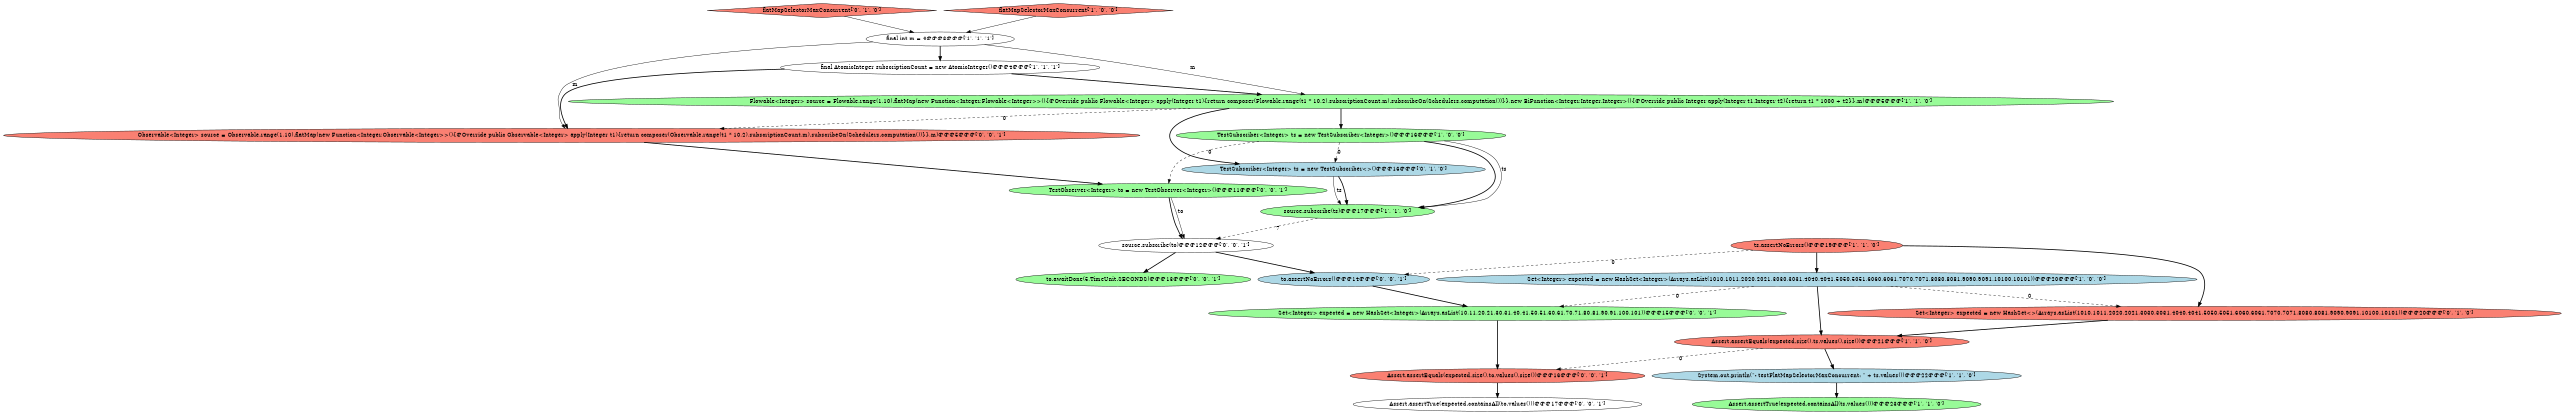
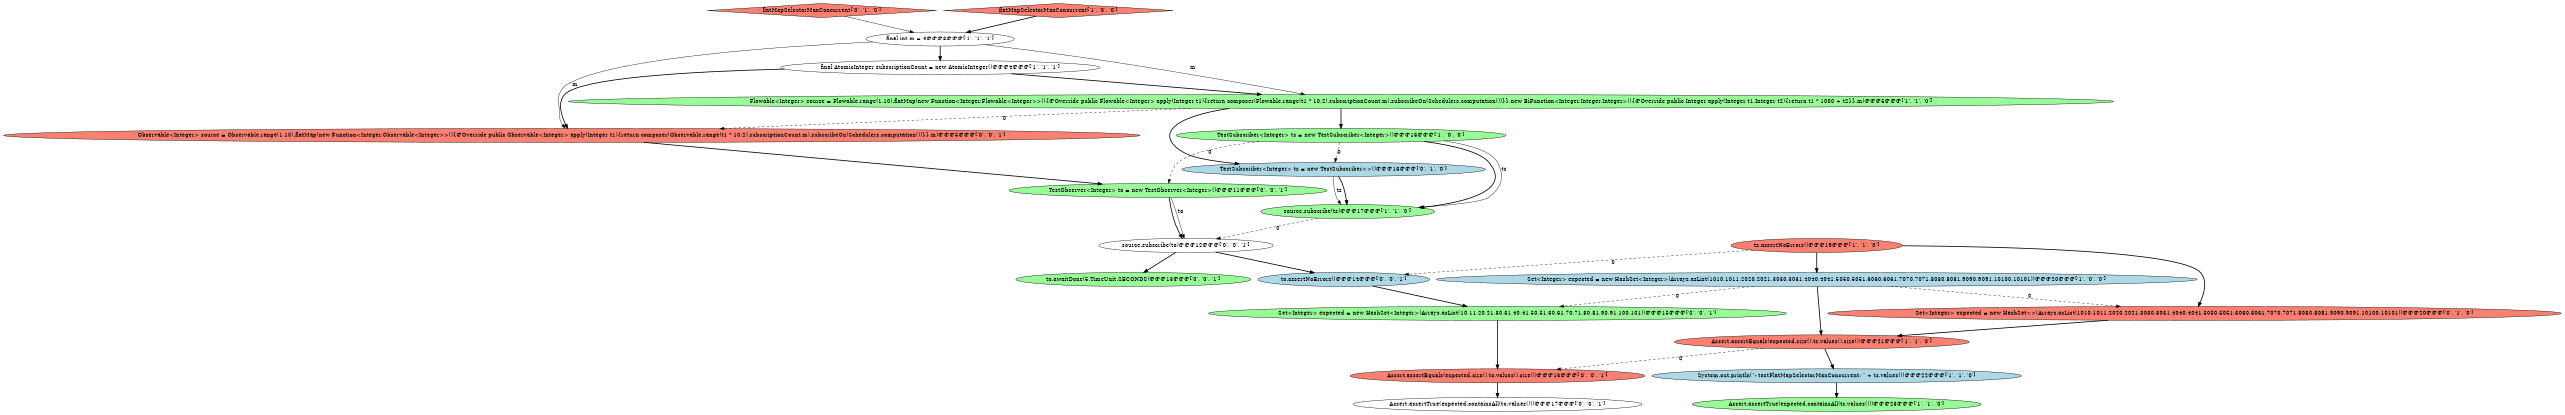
edge "flatMapSelectorMaxConcurrent['1', '0', '0']" -> "final int m = 4@@@3@@@['1', '1', '1']": style solid -> bold
edge "source.subscribe(ts)@@@17@@@['1', '1', '0']" -> "source.subscribe(to)@@@12@@@['0', '0', '1']": label "7" -> "0"
